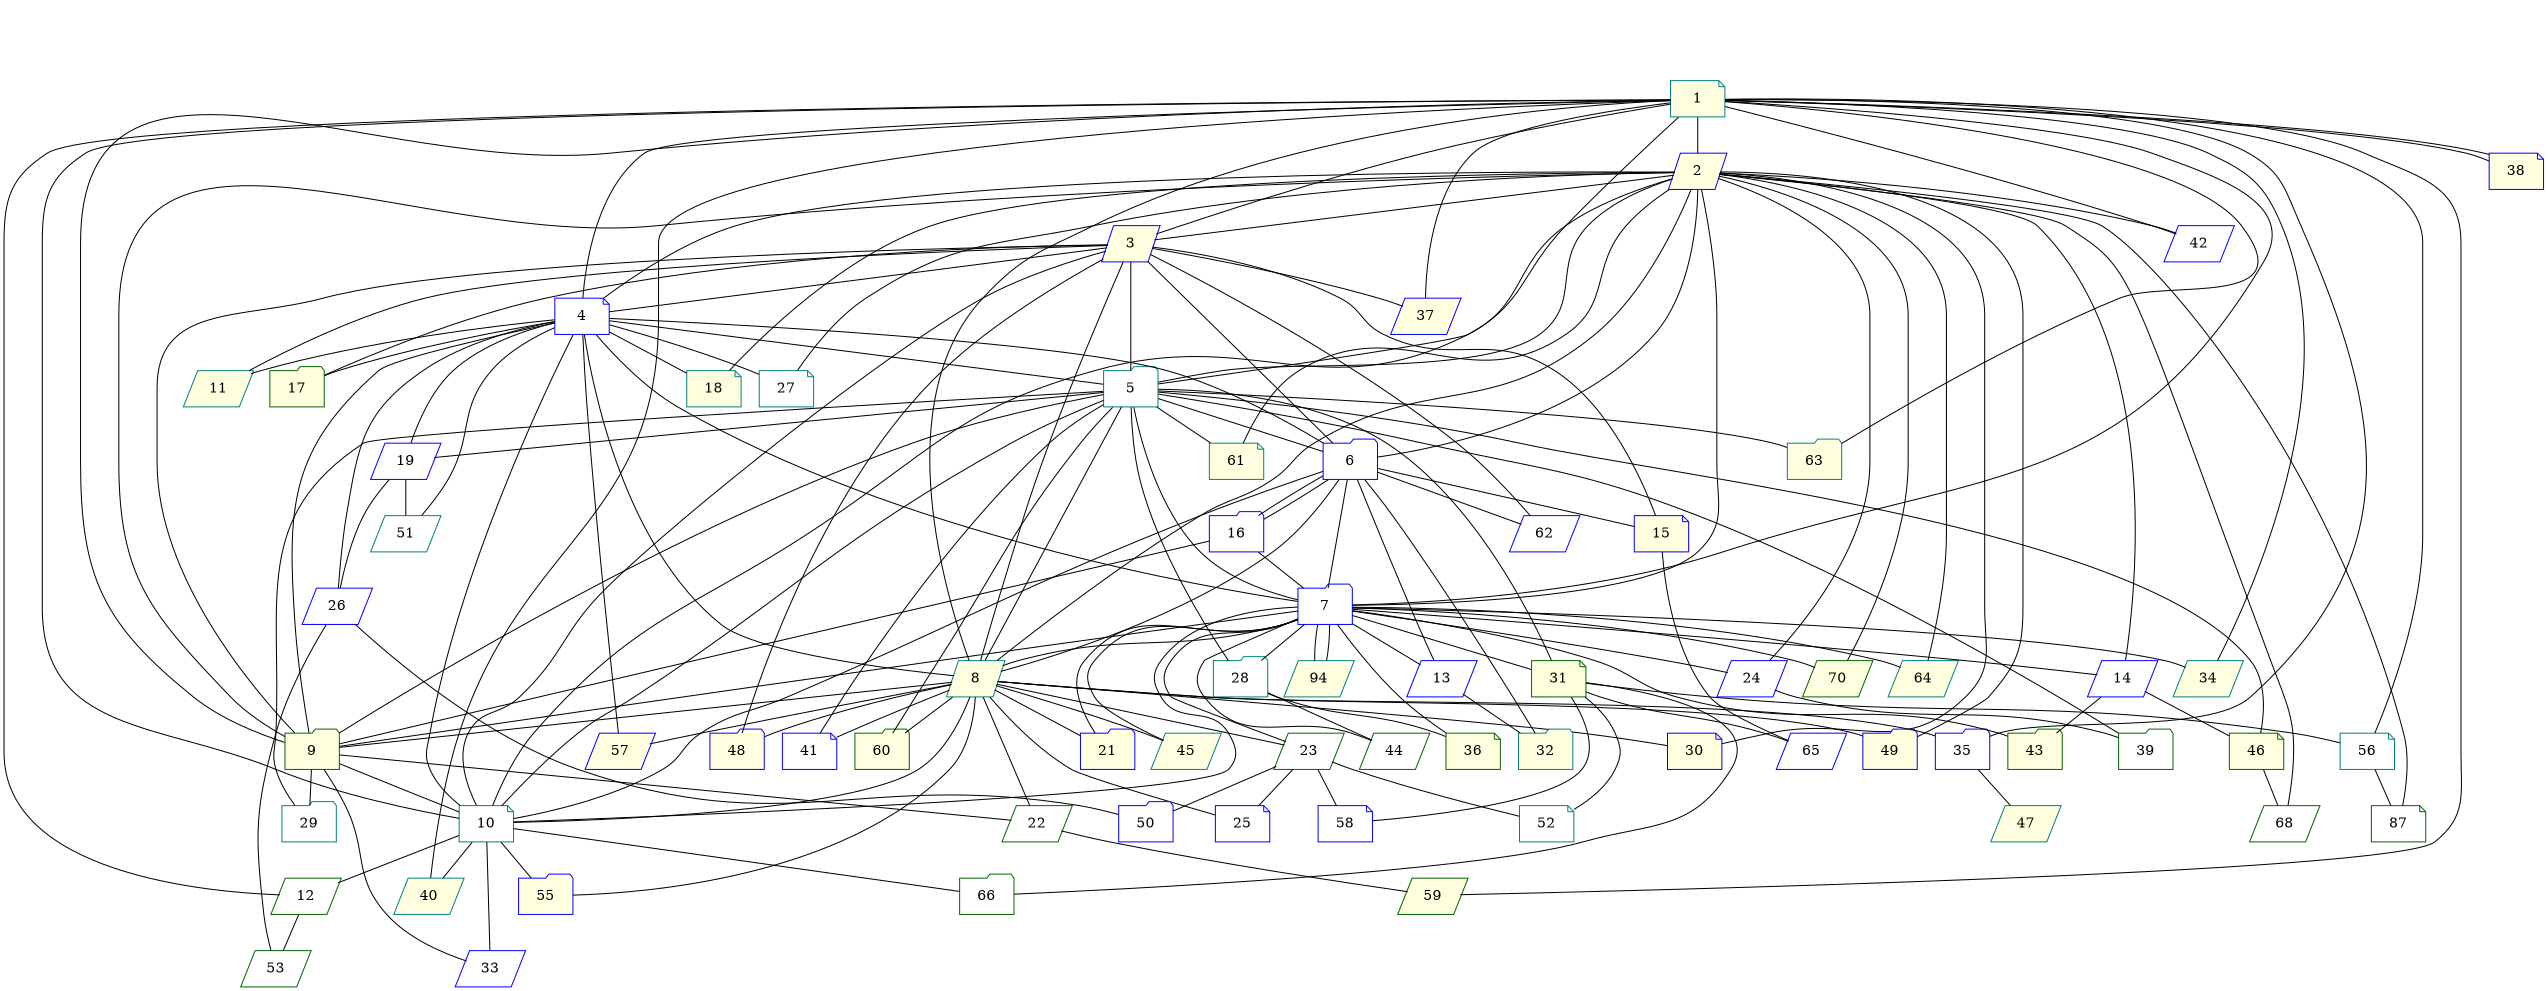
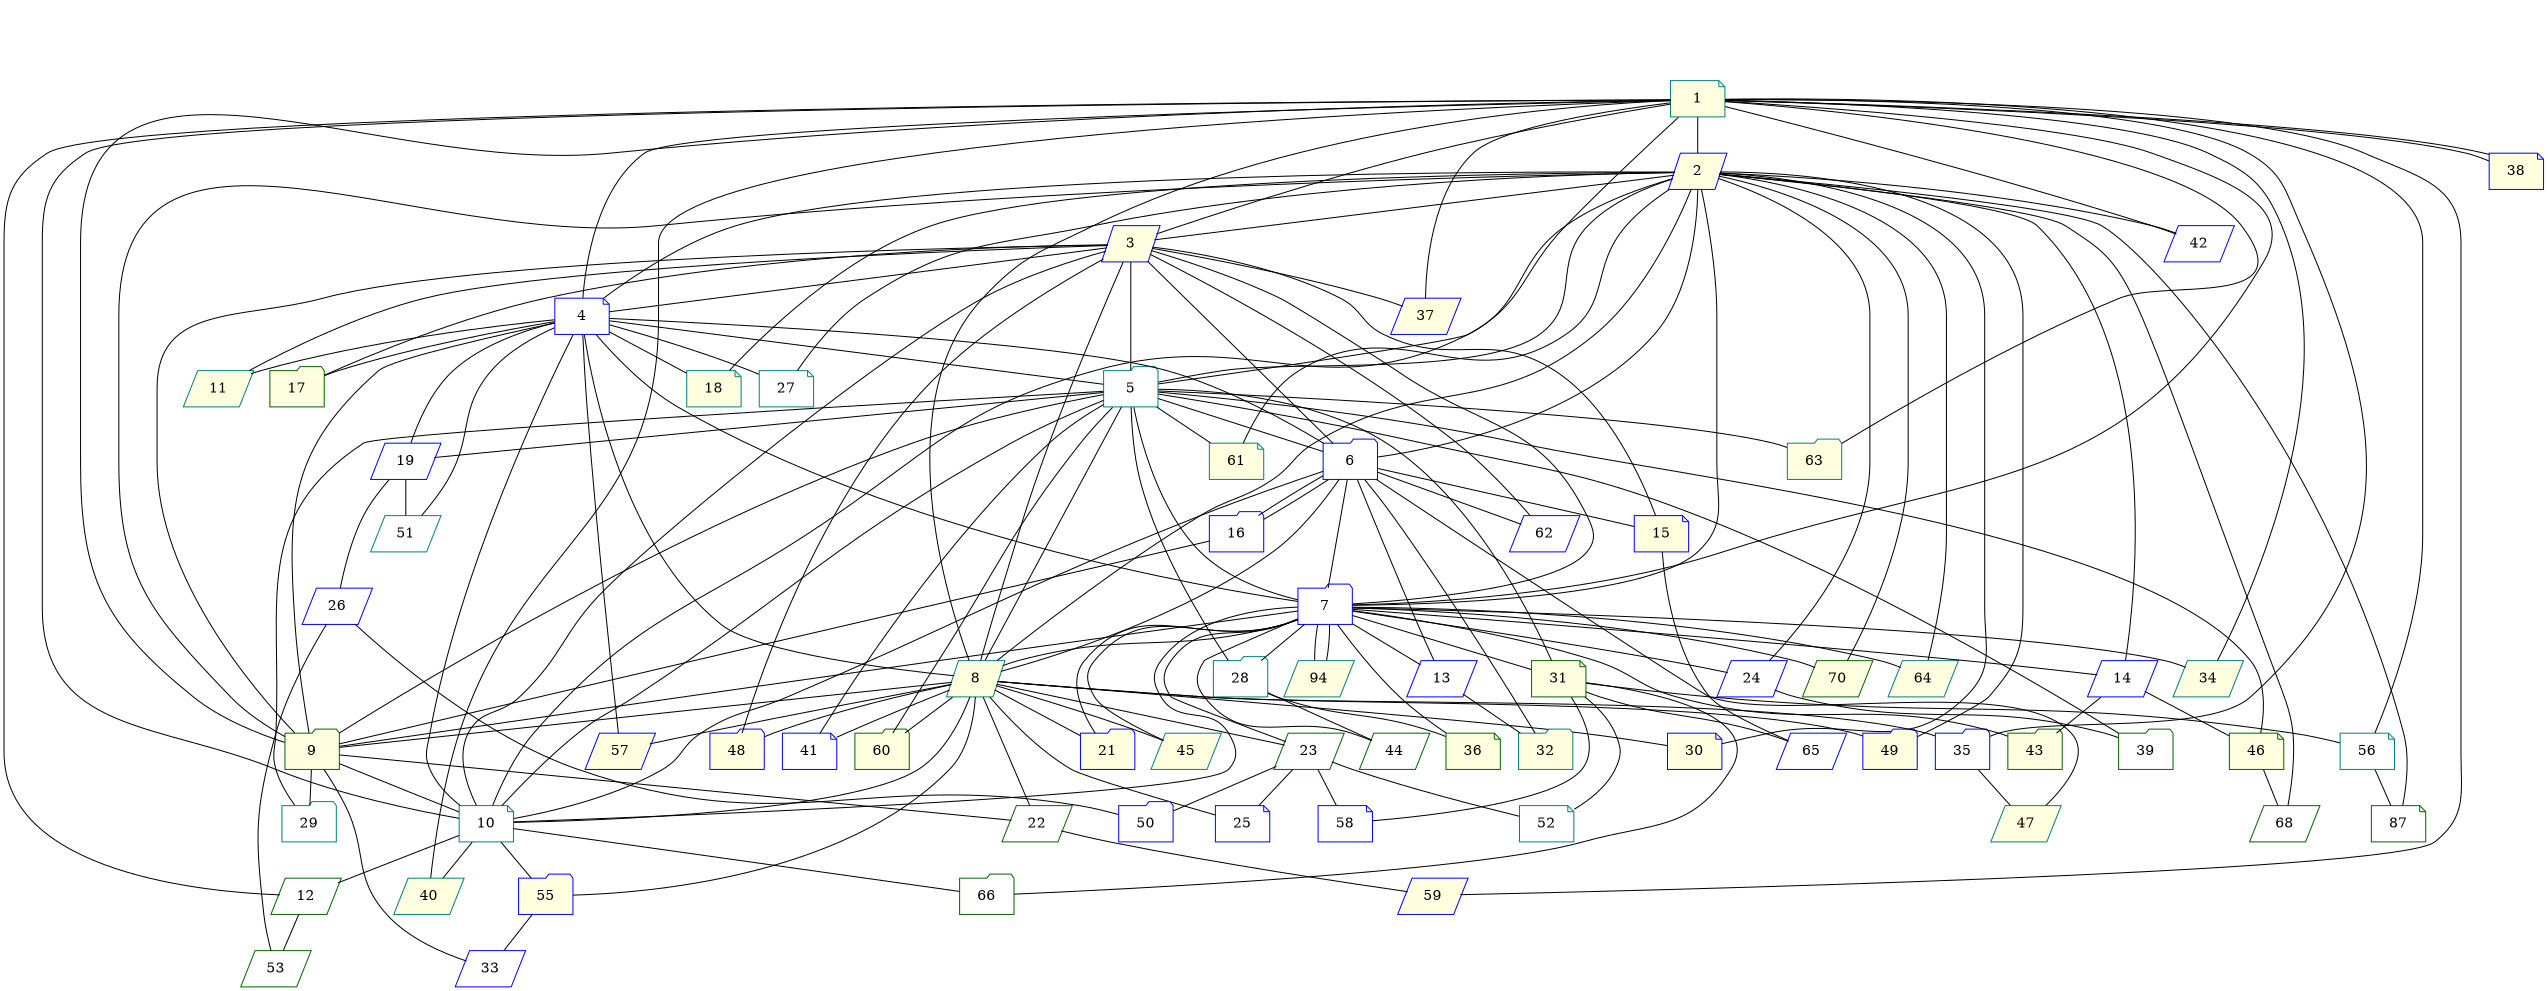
edge "4" -- "26": removed
edge "16" -- "7": now "3" -- "7"
edge "6" -- "47": added
edge "10" -- "33": now "55" -- "33"
node "59": color darkgreen -> blue
